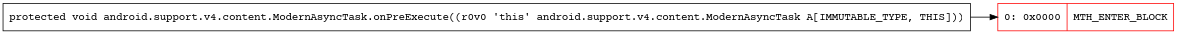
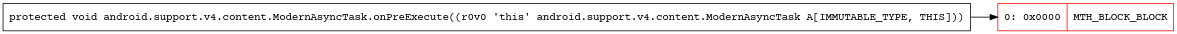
node "0: 0x0000": text "MTH_ENTER_BLOCK" -> "MTH_BLOCK_BLOCK"
